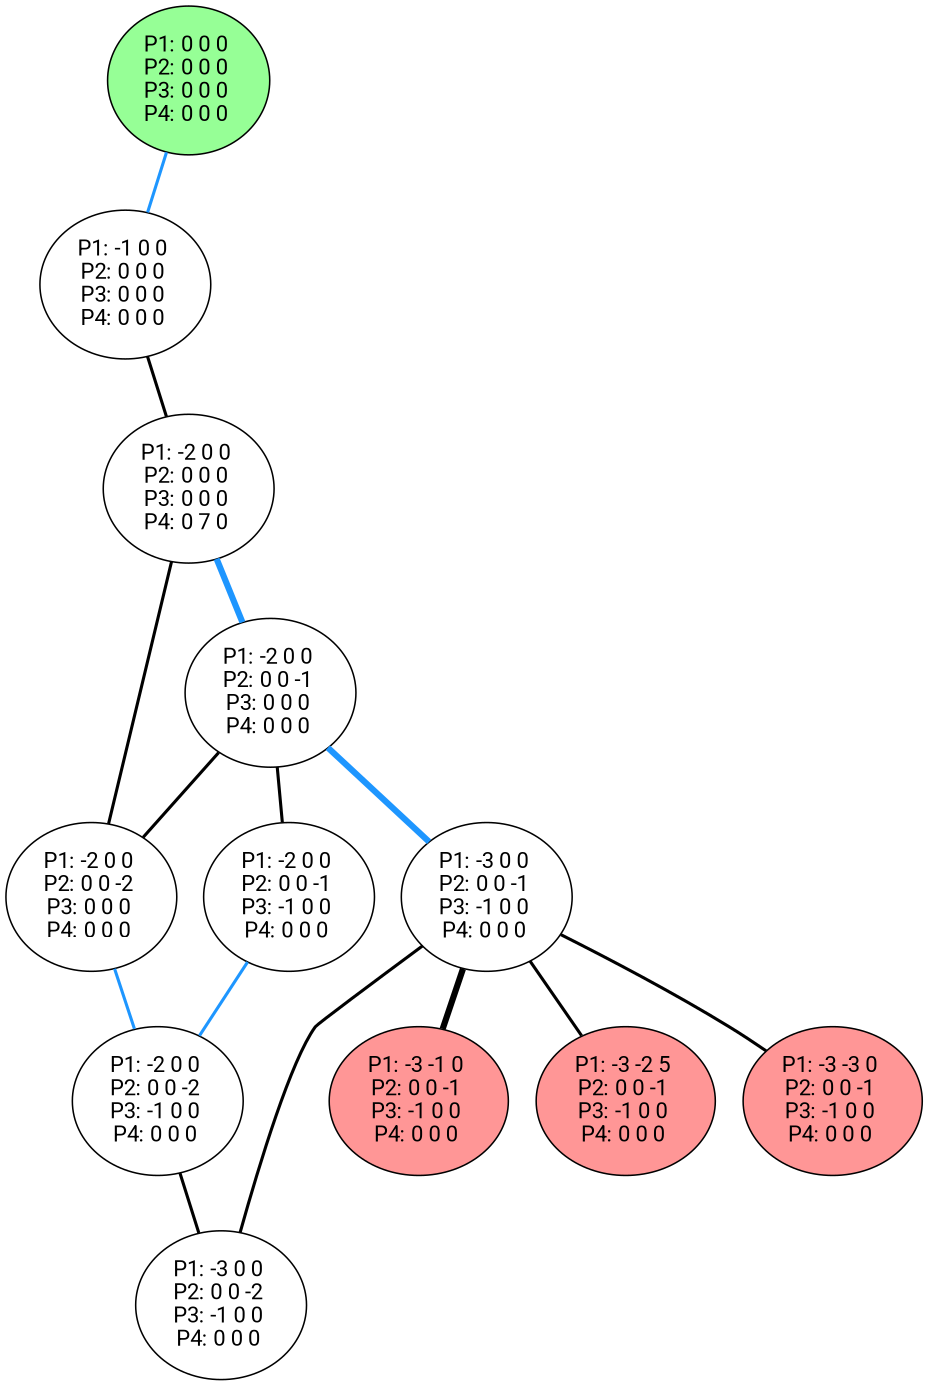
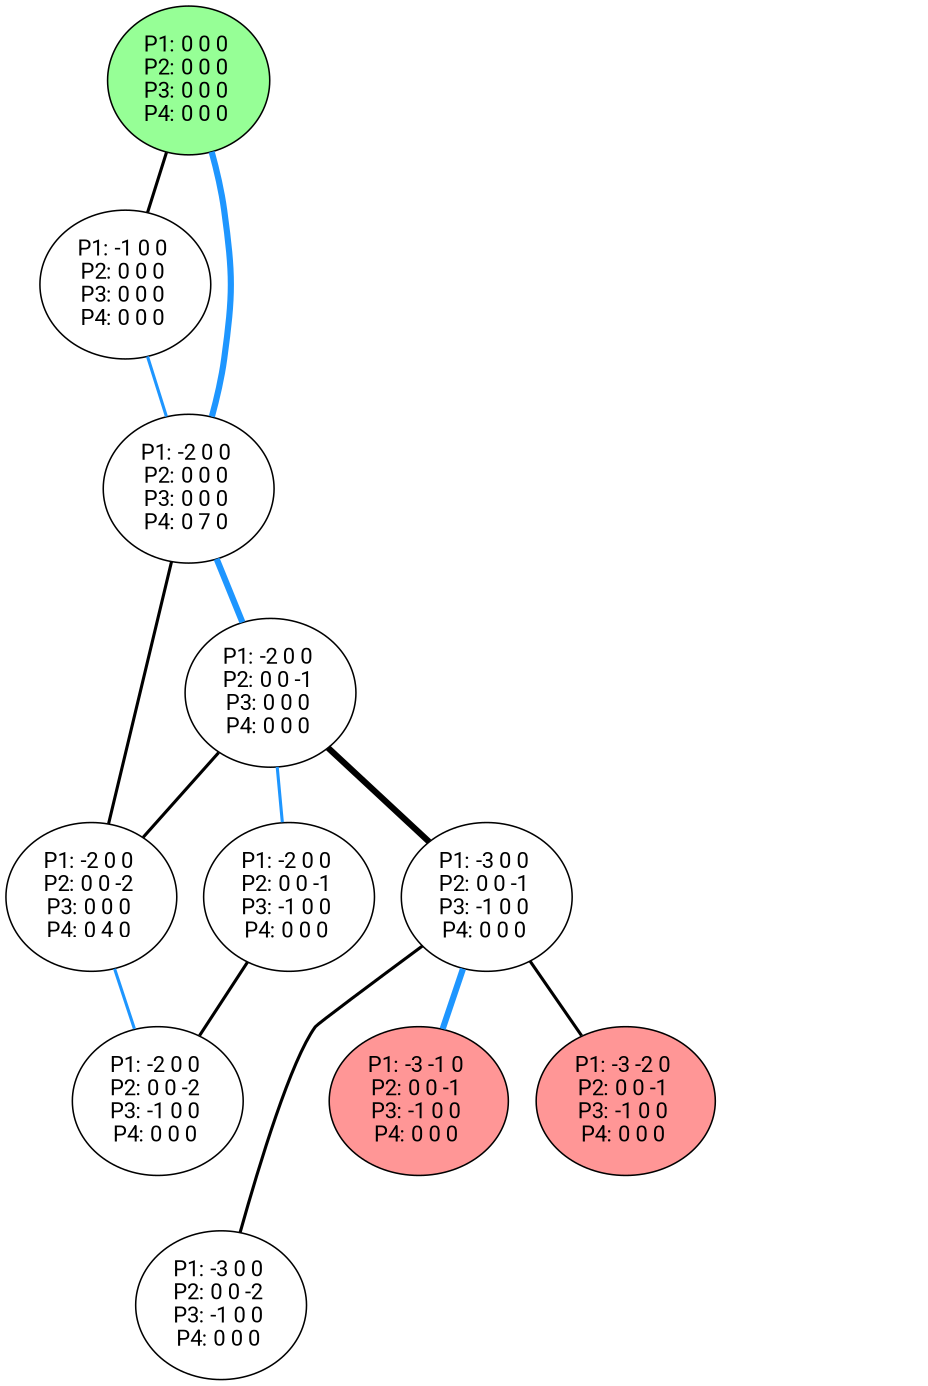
edge "P1: 0 0 0 P2: 0 0 0 P3: 0 0 0 P4: 0 0 0" -- "P1: -1 0 0 P2: 0 0 0 P3: 0 0 0 P4: 0 0 0": color #1e96ff -> black
edge "P1: 0 0 0 P2: 0 0 0 P3: 0 0 0 P4: 0 0 0" -- "P1: -2 0 0 P2: 0 0 0 P3: 0 0 0 P4: 0 7 0": added
edge "P1: -1 0 0 P2: 0 0 0 P3: 0 0 0 P4: 0 0 0" -- "P1: -2 0 0 P2: 0 0 0 P3: 0 0 0 P4: 0 7 0": color black -> #1e96ff
edge "P1: -2 0 0 P2: 0 0 -1 P3: 0 0 0 P4: 0 0 0" -- "P1: -2 0 0 P2: 0 0 -1 P3: -1 0 0 P4: 0 0 0": color black -> #1e96ff
edge "P1: -2 0 0 P2: 0 0 -1 P3: 0 0 0 P4: 0 0 0" -- "P1: -3 0 0 P2: 0 0 -1 P3: -1 0 0 P4: 0 0 0": color #1e96ff -> black
node "P1: -2 0 0 P2: 0 0 -2 P3: 0 0 0 P4: 0 0 0": label "P1: -2 0 0 P2: 0 0 -2 P3: 0 0 0 P4: 0 0 0" -> "P1: -2 0 0 P2: 0 0 -2 P3: 0 0 0 P4: 0 4 0"
edge "P1: -2 0 0 P2: 0 0 -1 P3: -1 0 0 P4: 0 0 0" -- "P1: -2 0 0 P2: 0 0 -2 P3: -1 0 0 P4: 0 0 0": color #1e96ff -> black
edge "P1: -3 0 0 P2: 0 0 -1 P3: -1 0 0 P4: 0 0 0" -- "P1: -3 -1 0 P2: 0 0 -1 P3: -1 0 0 P4: 0 0 0": color black -> #1e96ff
node "P1: -3 -2 5 P2: 0 0 -1 P3: -1 0 0 P4: 0 0 0": label "P1: -3 -2 5 P2: 0 0 -1 P3: -1 0 0 P4: 0 0 0" -> "P1: -3 -2 0 P2: 0 0 -1 P3: -1 0 0 P4: 0 0 0"
node "P1: -3 -3 0 P2: 0 0 -1 P3: -1 0 0 P4: 0 0 0": removed
edge "P1: -2 0 0 P2: 0 0 -2 P3: -1 0 0 P4: 0 0 0" -- "P1: -3 0 0 P2: 0 0 -2 P3: -1 0 0 P4: 0 0 0": removed
